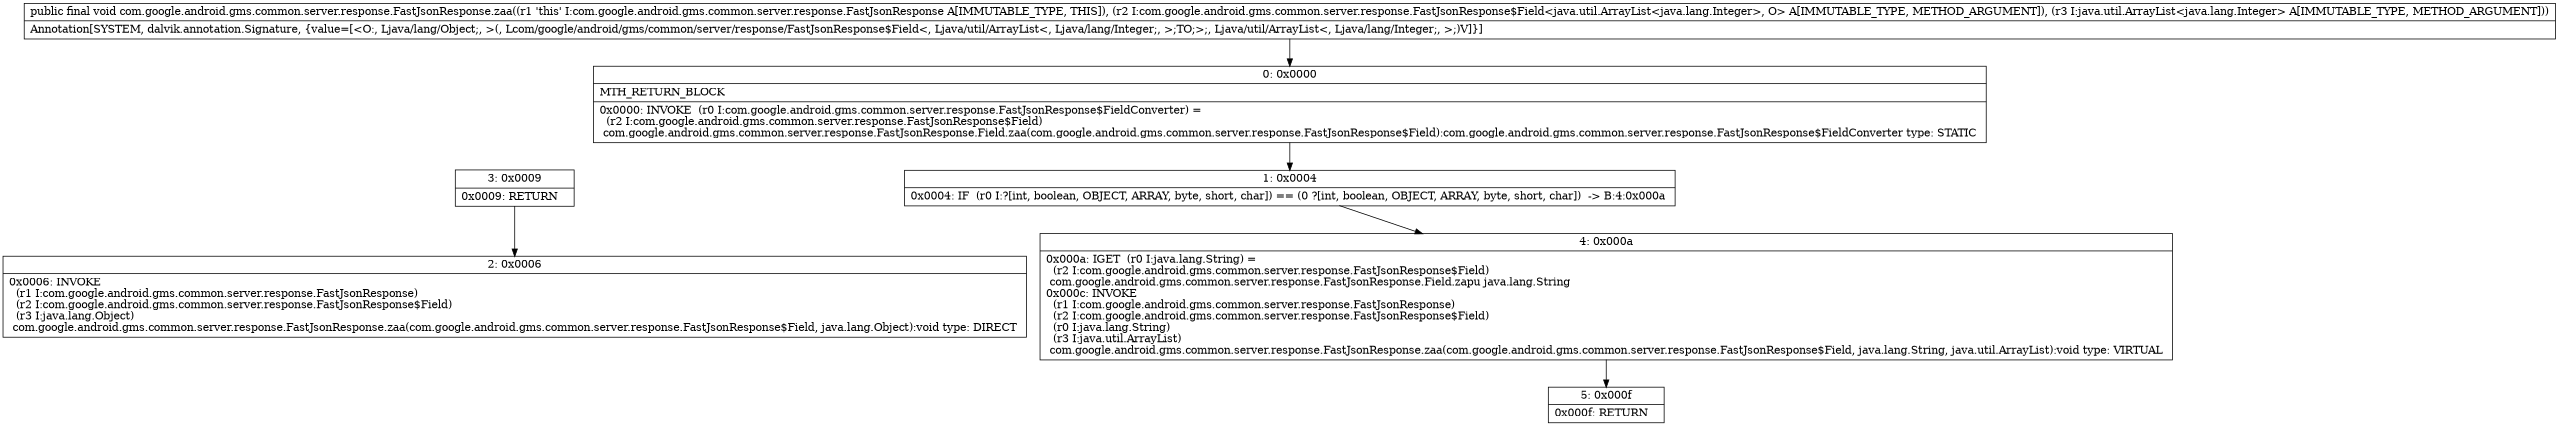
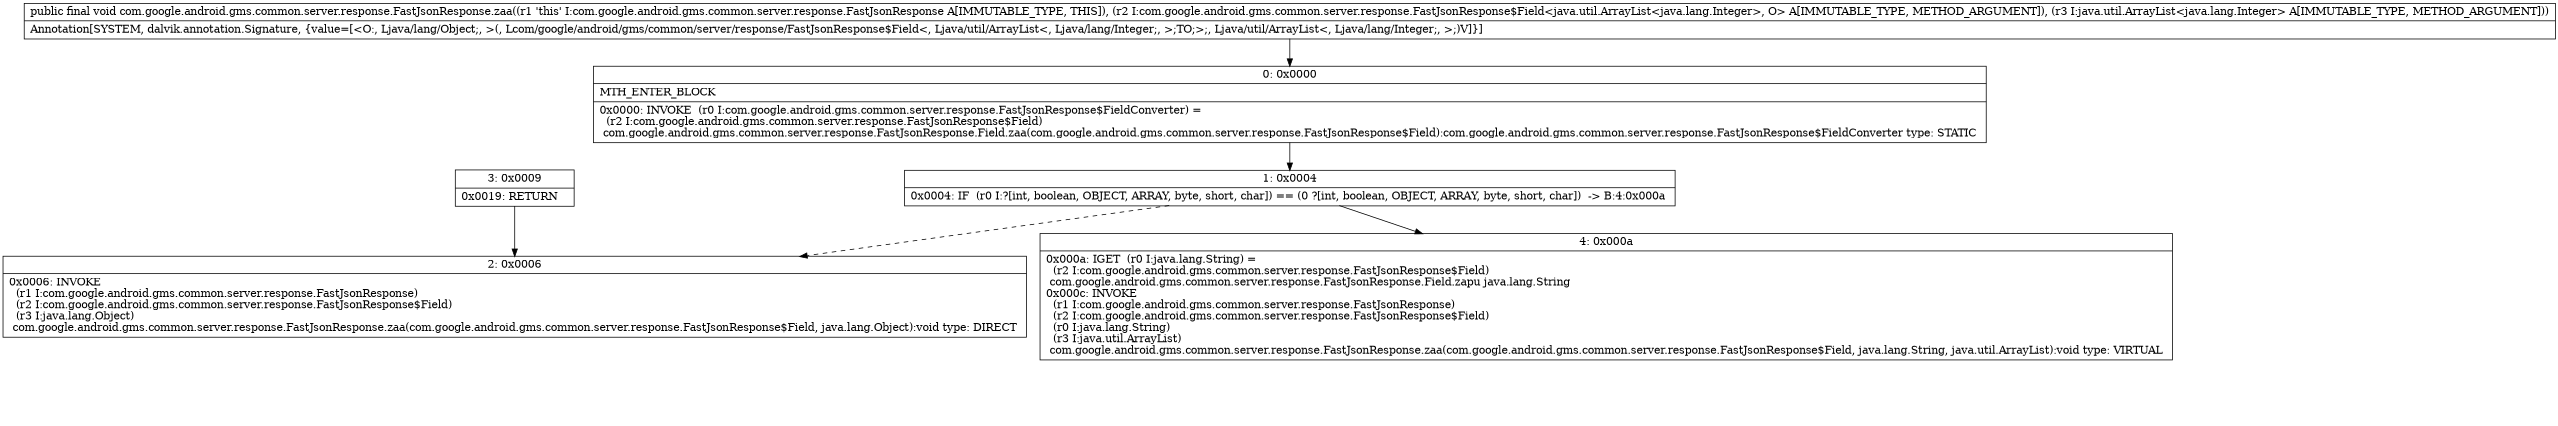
node "0: 0x0000": text "MTH_RETURN_BLOCK" -> "MTH_ENTER_BLOCK"
node "3: 0x0009": text "0x0009: RETURN" -> "0x0019: RETURN"
edge "1: 0x0004" -> "2: 0x0006": added
node "5: 0x000f": removed
